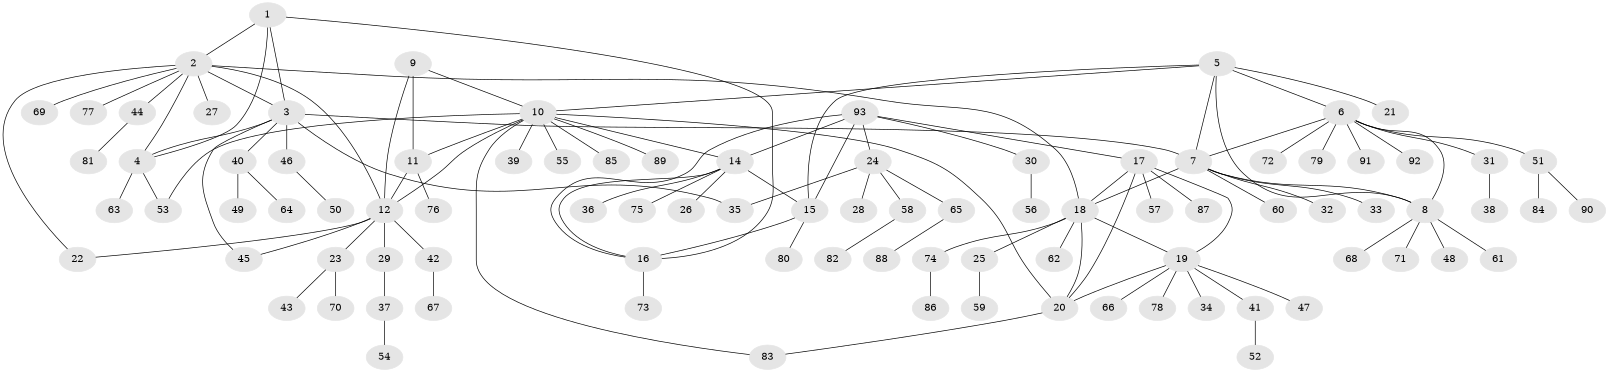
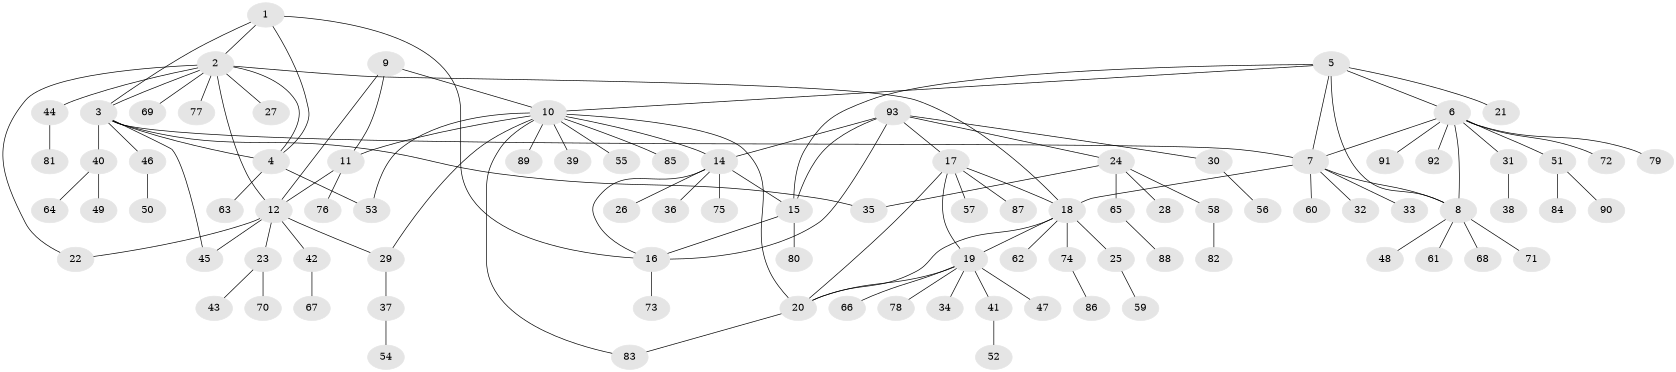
edge "10" -- "12": now "10" -- "29"
